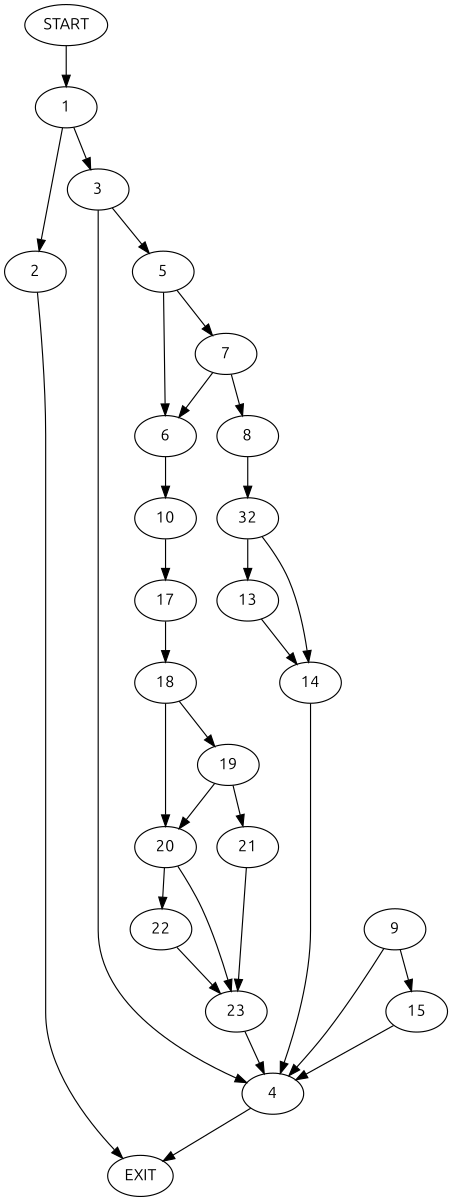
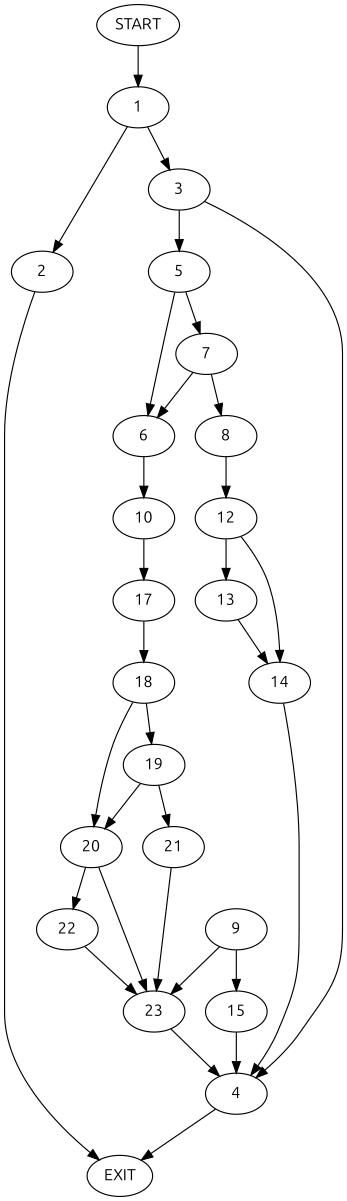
node "32": label "32" -> "12"
edge "9" -> "4": now "9" -> "23"
